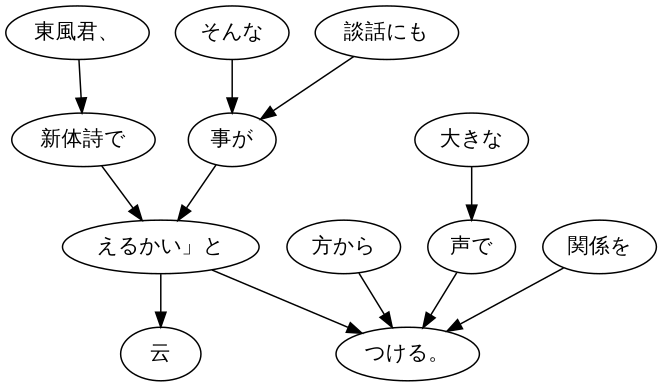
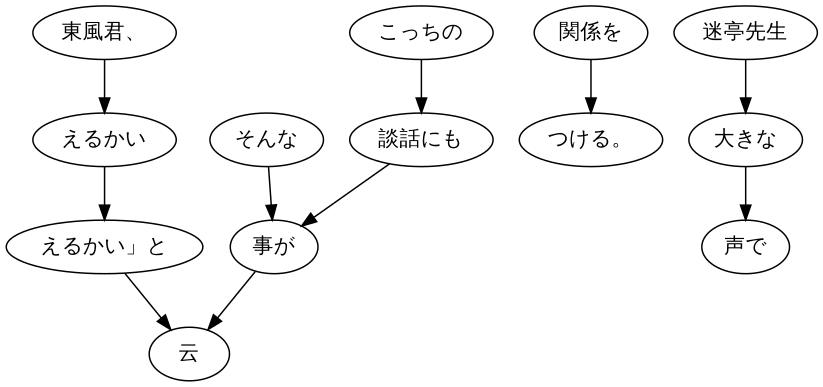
node "こっちの": added
node "迷亭先生": added
node "新体詩で": label "新体詩で" -> "えるかい"
edge "事が" -> "えるかい」と": now "事が" -> "云"
node "方から": removed
edge "声で" -> "つける。": removed
edge "えるかい」と" -> "つける。": removed
